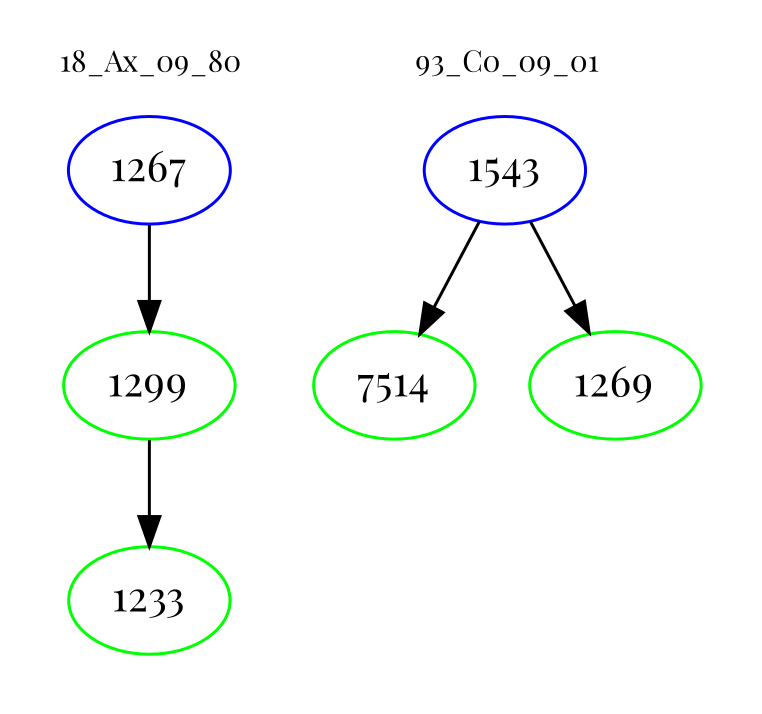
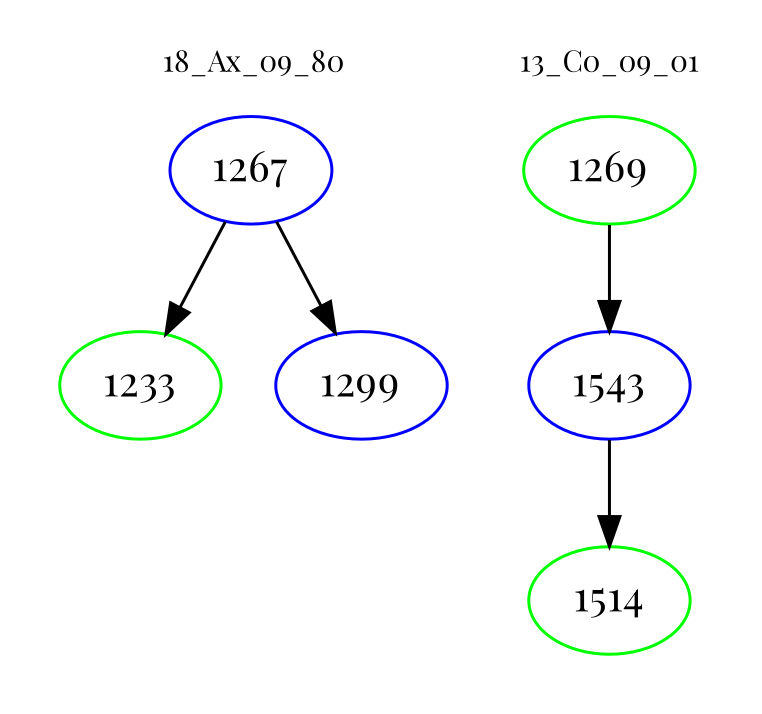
cluster "93_C0_09_01": label "93_C0_09_01" -> "13_C0_09_01"
edge "1543" -> "1269": reversed
node "1299": color green -> blue
node "7514": label "7514" -> "1514"
edge "1299" -> "1233": now "1267" -> "1233"
